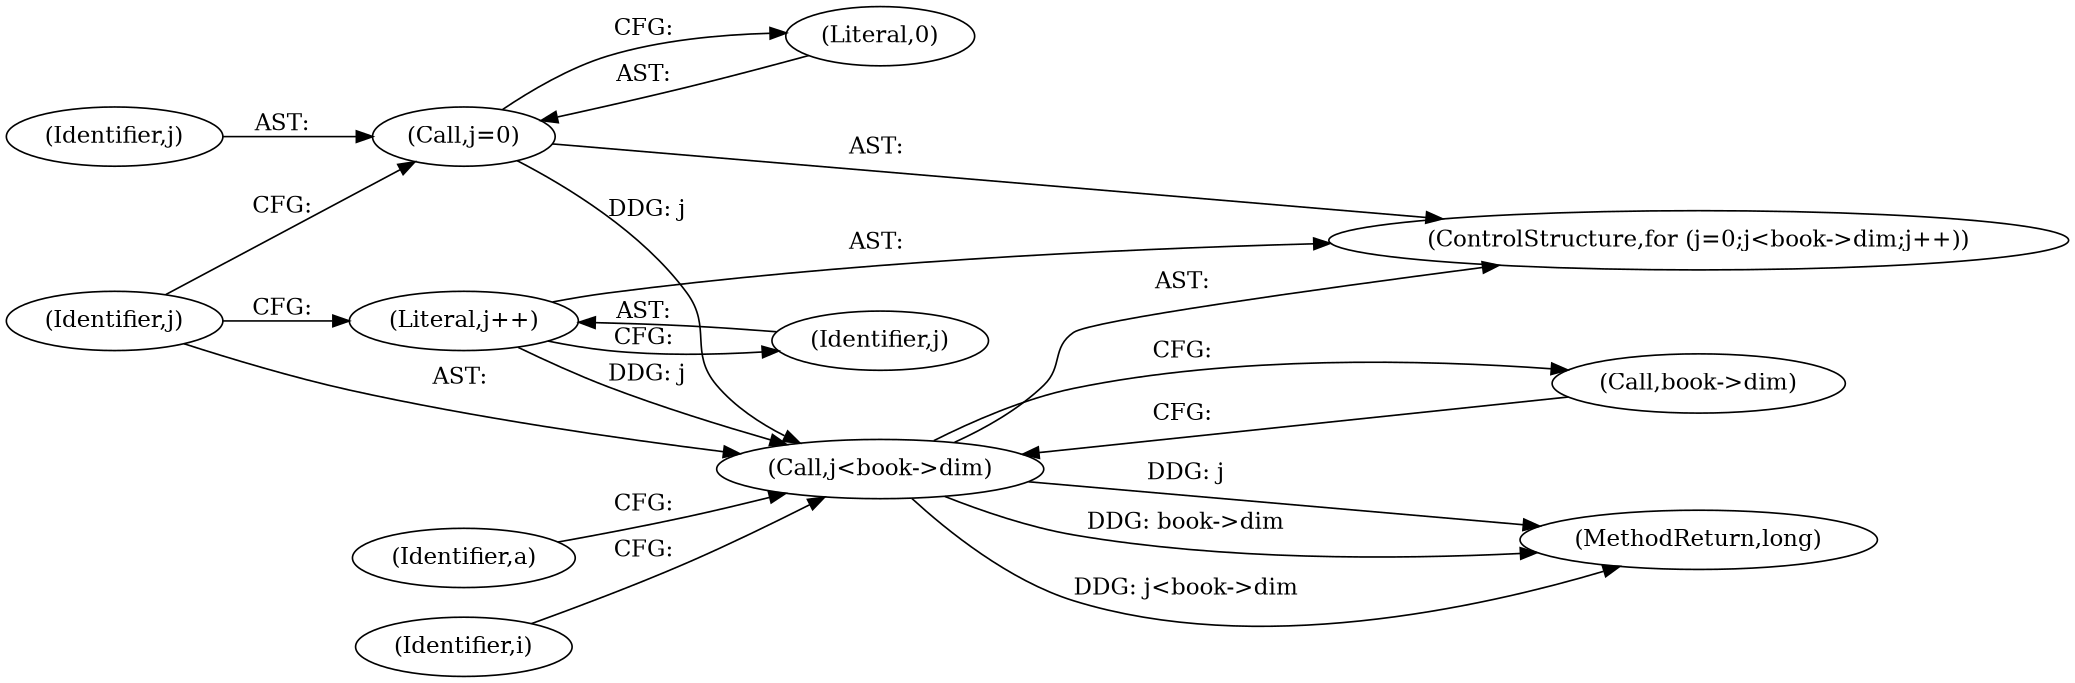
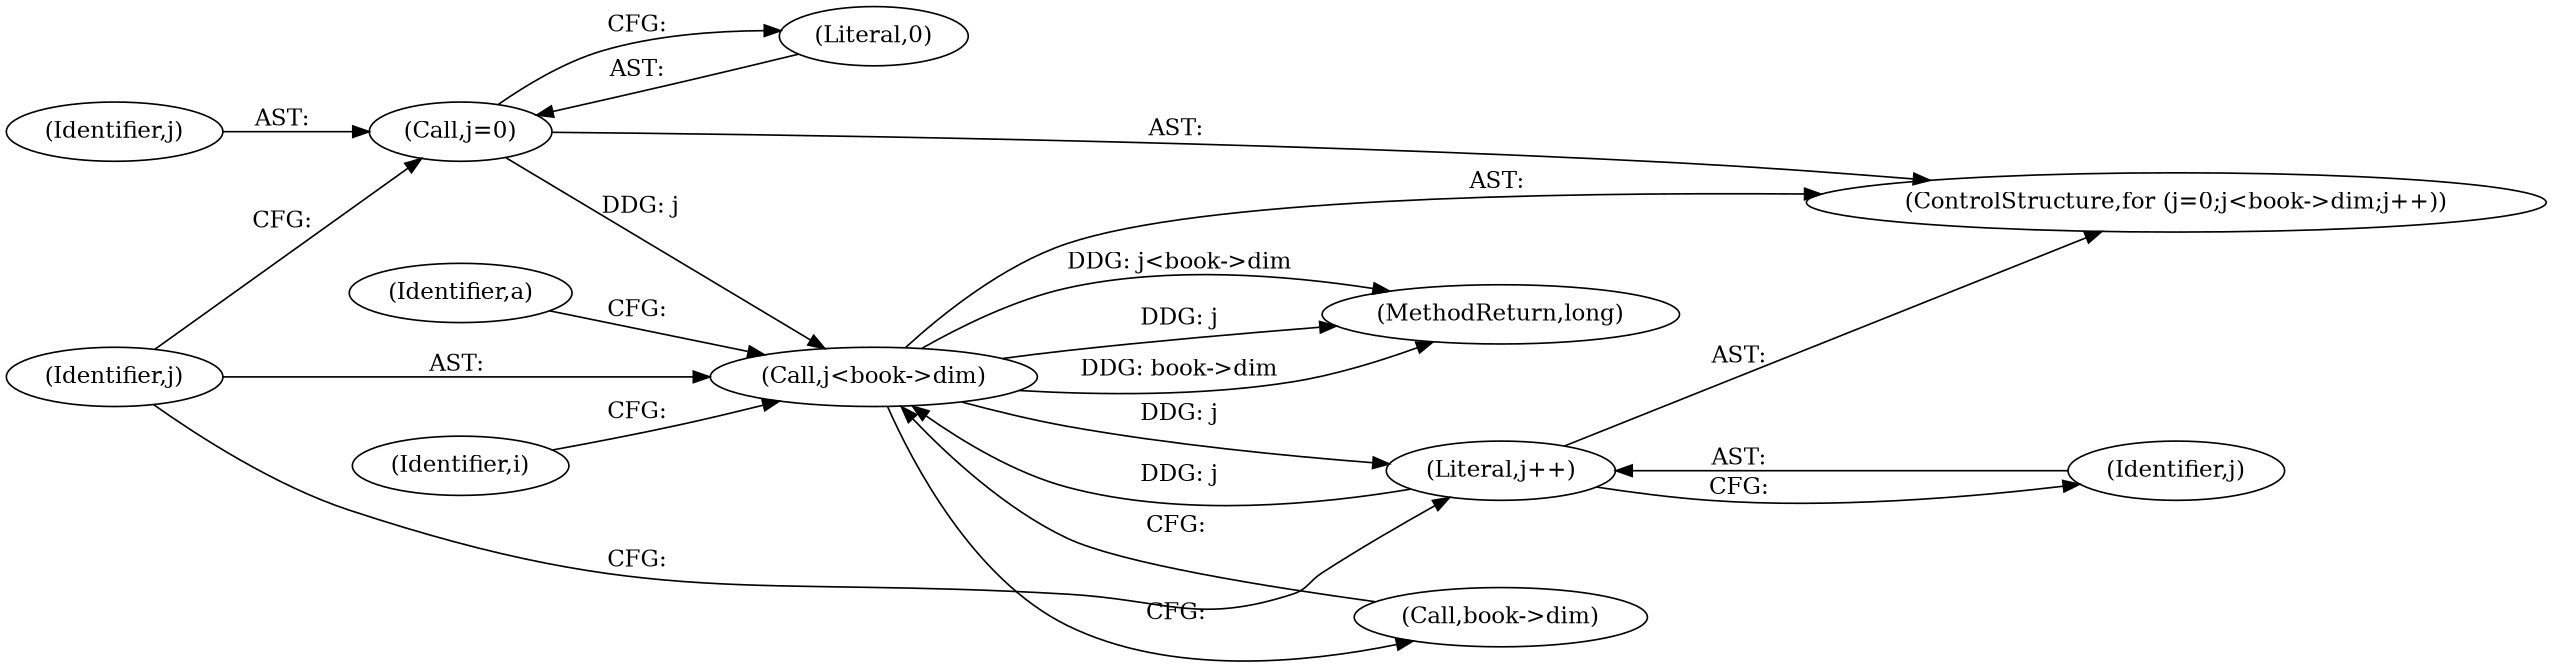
edge "(Call,j<book->dim)" -> "(Literal,j++)": added, label "DDG: j"
